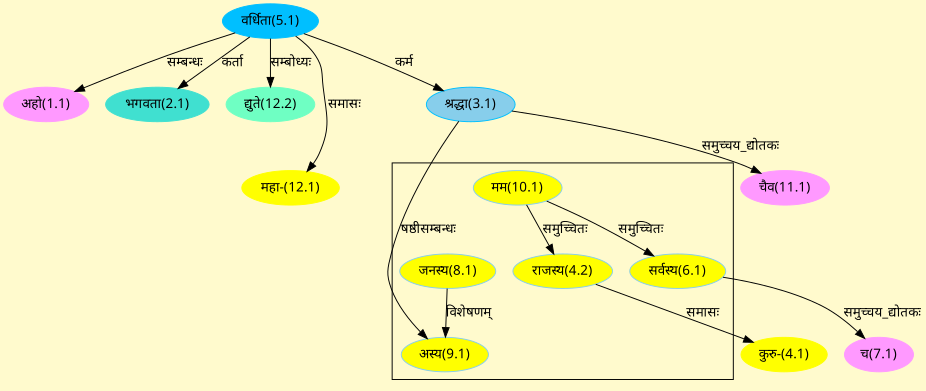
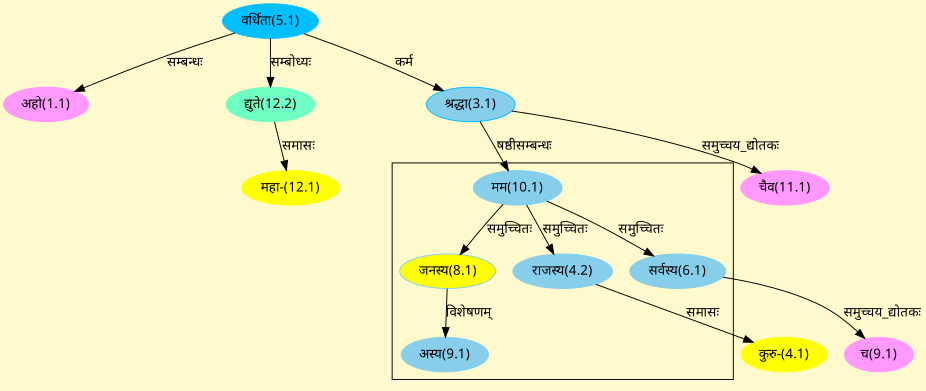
edge "वर्धिता(5.1)" -> "महा-(12.1)": now "द्युते(12.2)" -> "महा-(12.1)"
node "भगवता(2.1)": removed
node "मम(10.1)": fillcolor #ffff00 -> #87ceeb
edge "श्रद्धा(3.1)" -> "अस्य(9.1)": now "श्रद्धा(3.1)" -> "मम(10.1)"
edge "मम(10.1)" -> "जनस्य(8.1)": added, label "समुच्चितः"
node "राजस्य(4.2)": fillcolor #ffff00 -> #87ceeb
node "सर्वस्य(6.1)": fillcolor #ffff00 -> #87ceeb
node "अस्य(9.1)": fillcolor #ffff00 -> #87ceeb
node "च(7.1)": label "च(7.1)" -> "च(9.1)"
